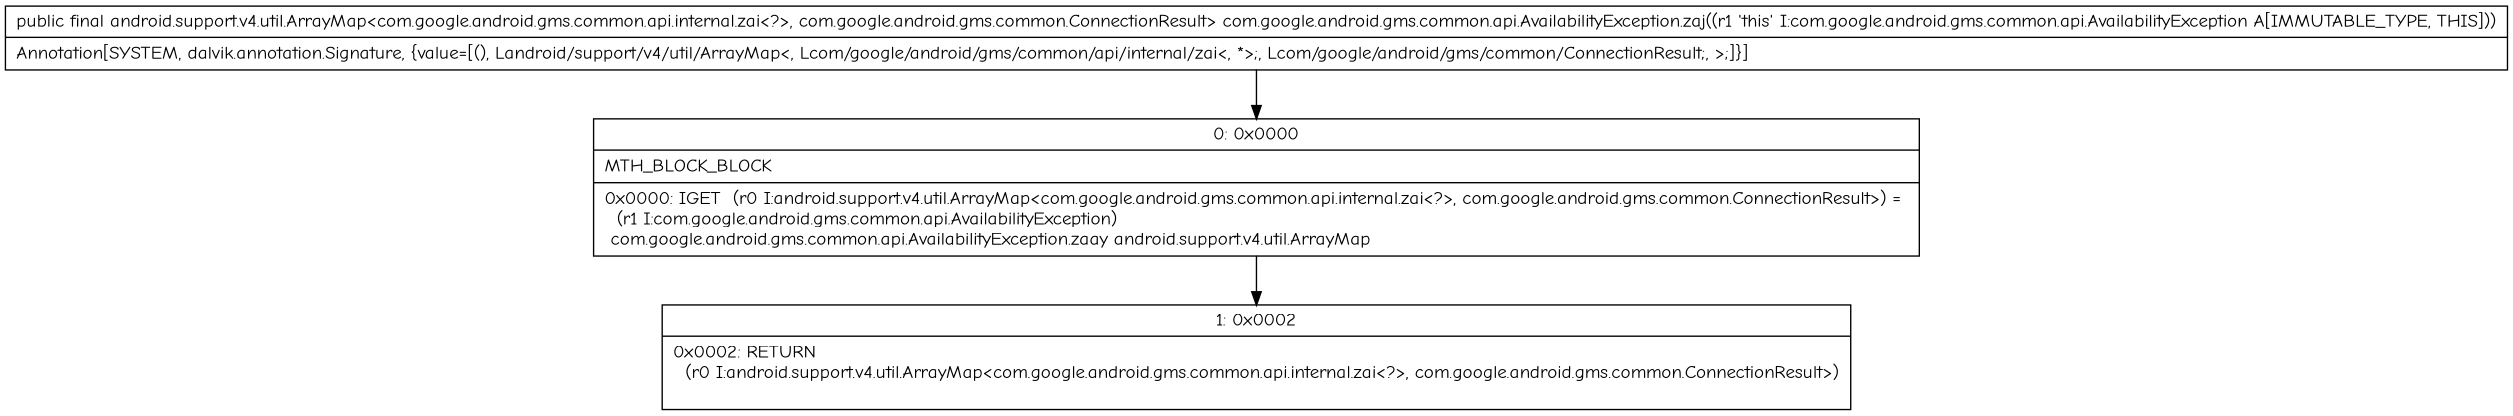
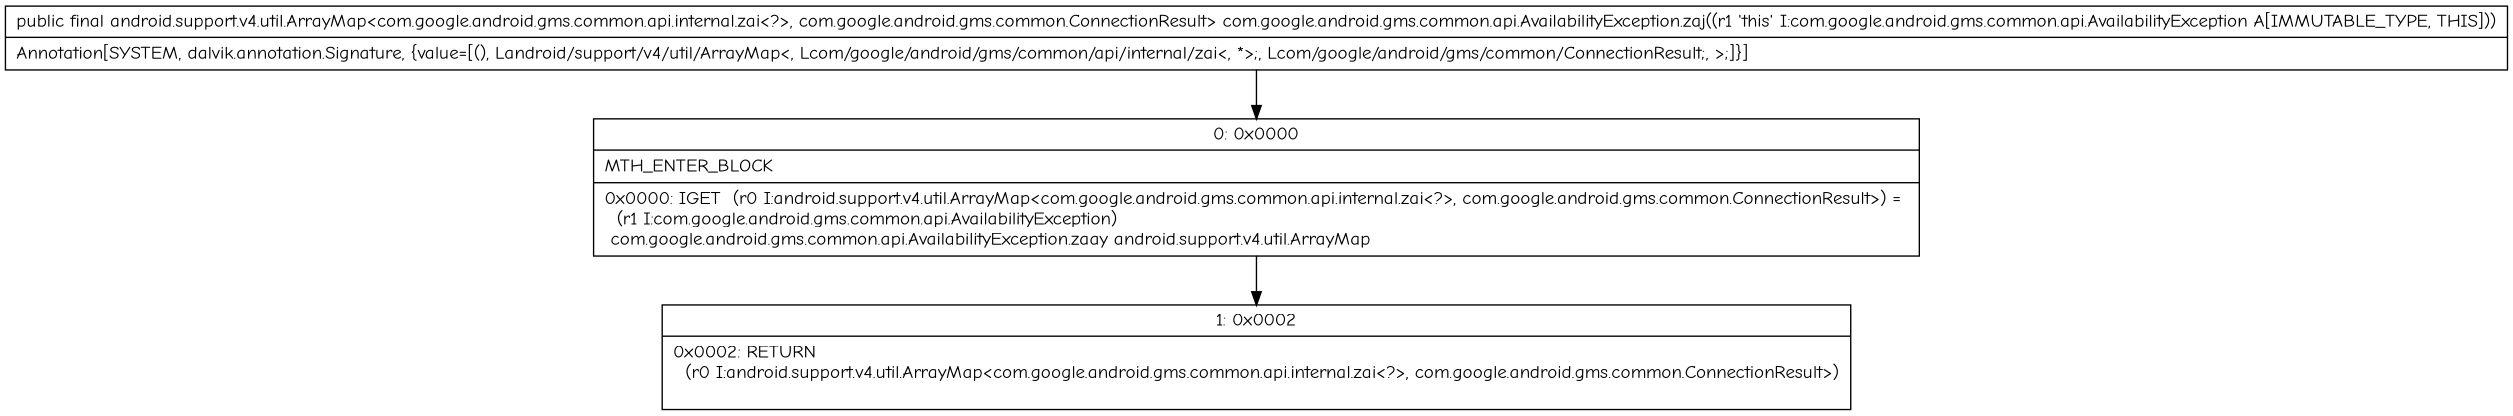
node "0: 0x0000": text "MTH_BLOCK_BLOCK" -> "MTH_ENTER_BLOCK"
